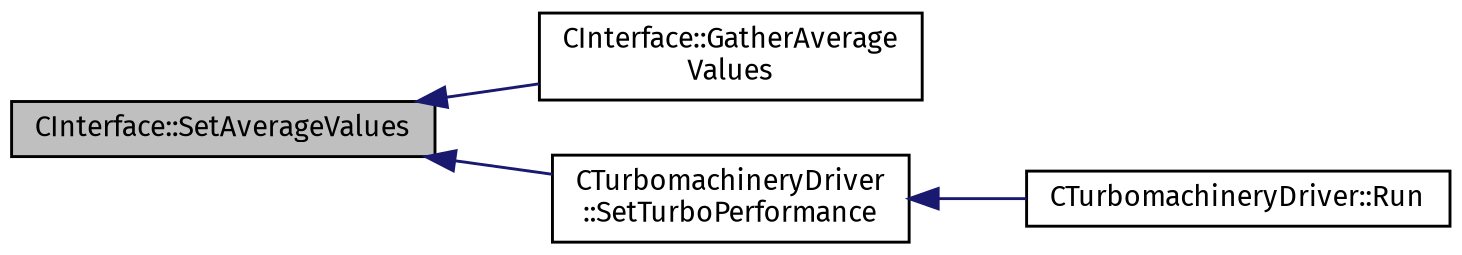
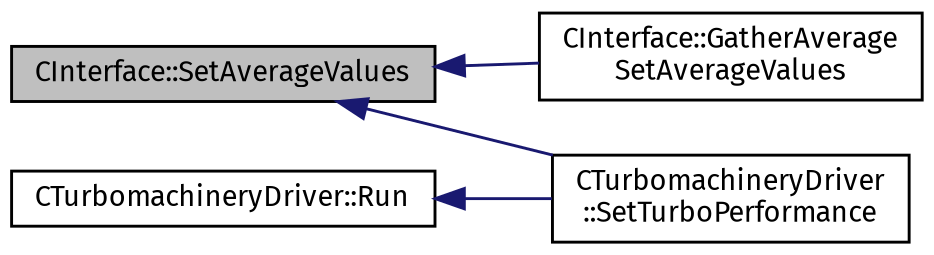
node "CInterface::GatherAverage Values": label "CInterface::GatherAverage Values" -> "CInterface::GatherAverage SetAverageValues"
edge "CTurbomachineryDriver::Run" -> "CTurbomachineryDriver ::SetTurboPerformance": reversed
